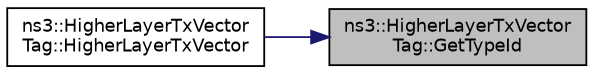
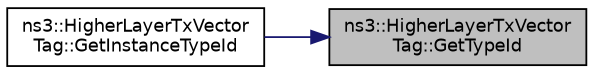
node "ns3::HigherLayerTxVector Tag::HigherLayerTxVector": label "ns3::HigherLayerTxVector Tag::HigherLayerTxVector" -> "ns3::HigherLayerTxVector Tag::GetInstanceTypeId"
